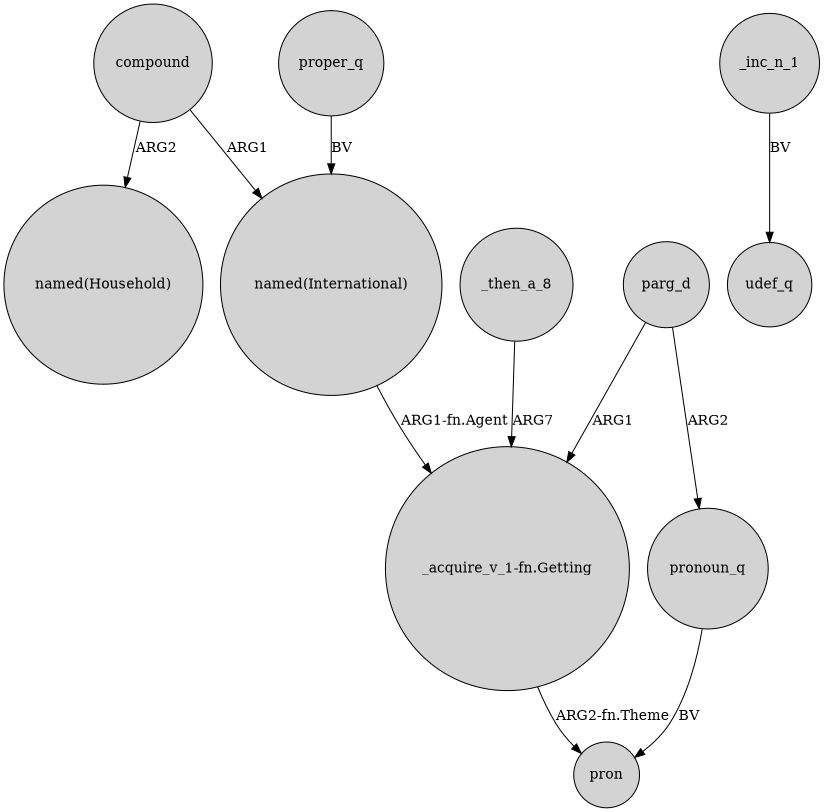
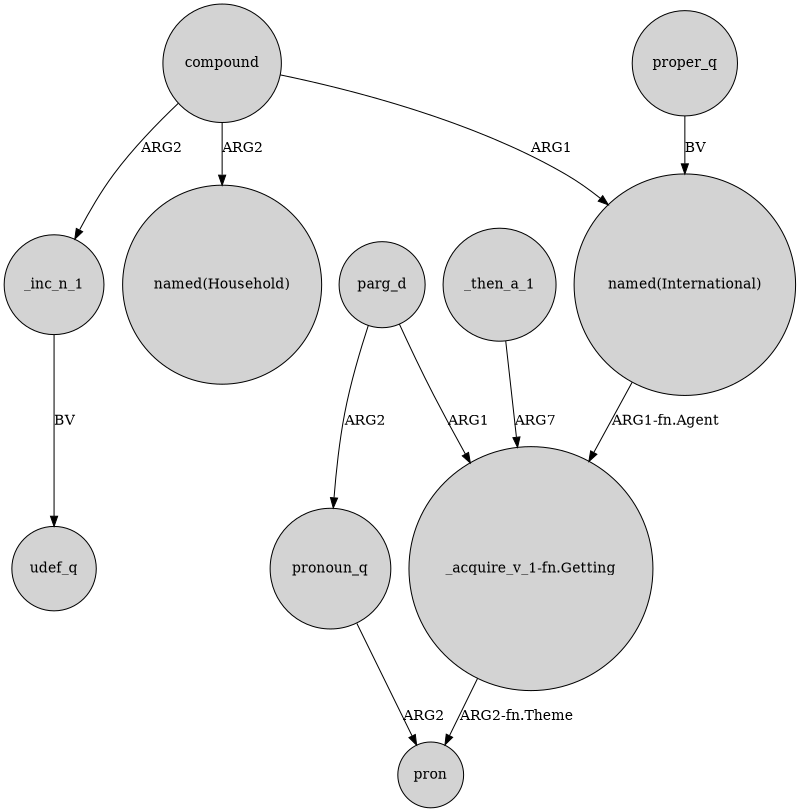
edge "compound" -> "_inc_n_1": added, label "ARG2"
node "_then_a_8": label "_then_a_8" -> "_then_a_1"
edge "pronoun_q" -> "pron": label "BV" -> "ARG2"
